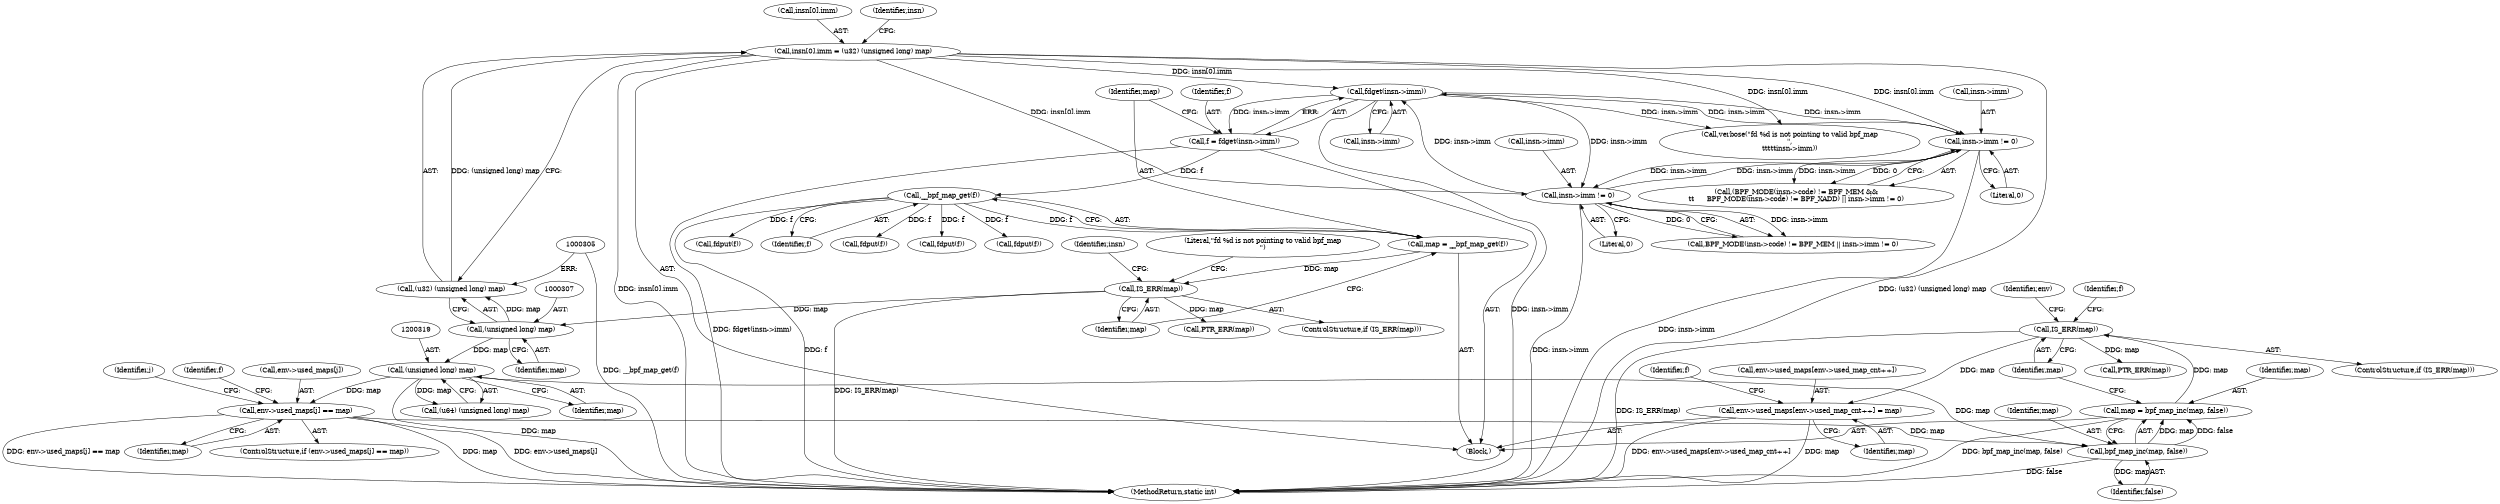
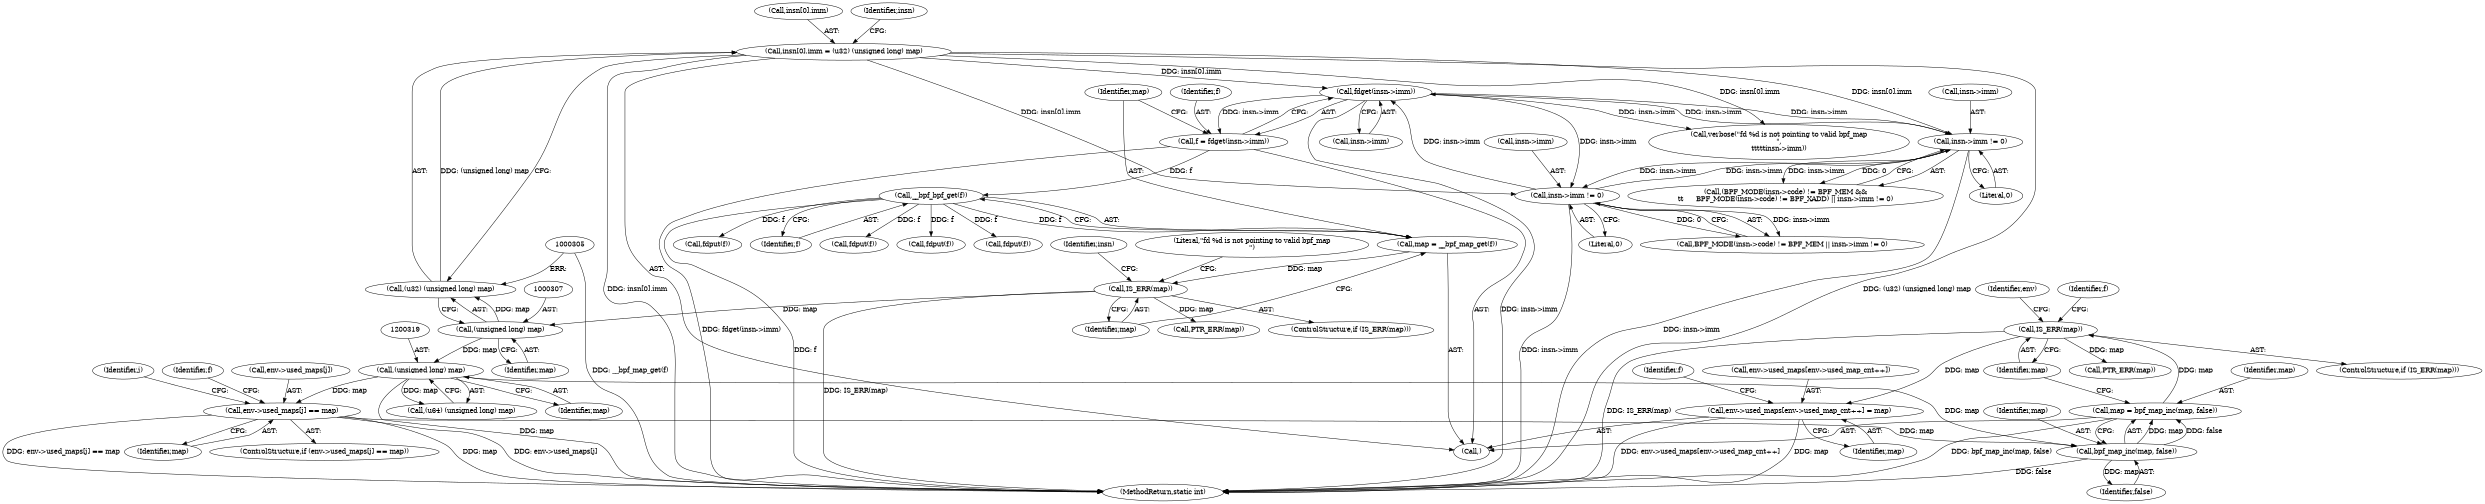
edge "(Call,f = fdget(insn->imm))" -> "(Call,fdget(insn->imm))": label "ERR: " -> "CFG: "
node "(Call,__bpf_map_get(f))": label "(Call,__bpf_map_get(f))" -> "(Call,__bpf_bpf_get(f))"
node "(Block,)": label "(Block,)" -> "(Call,)"
